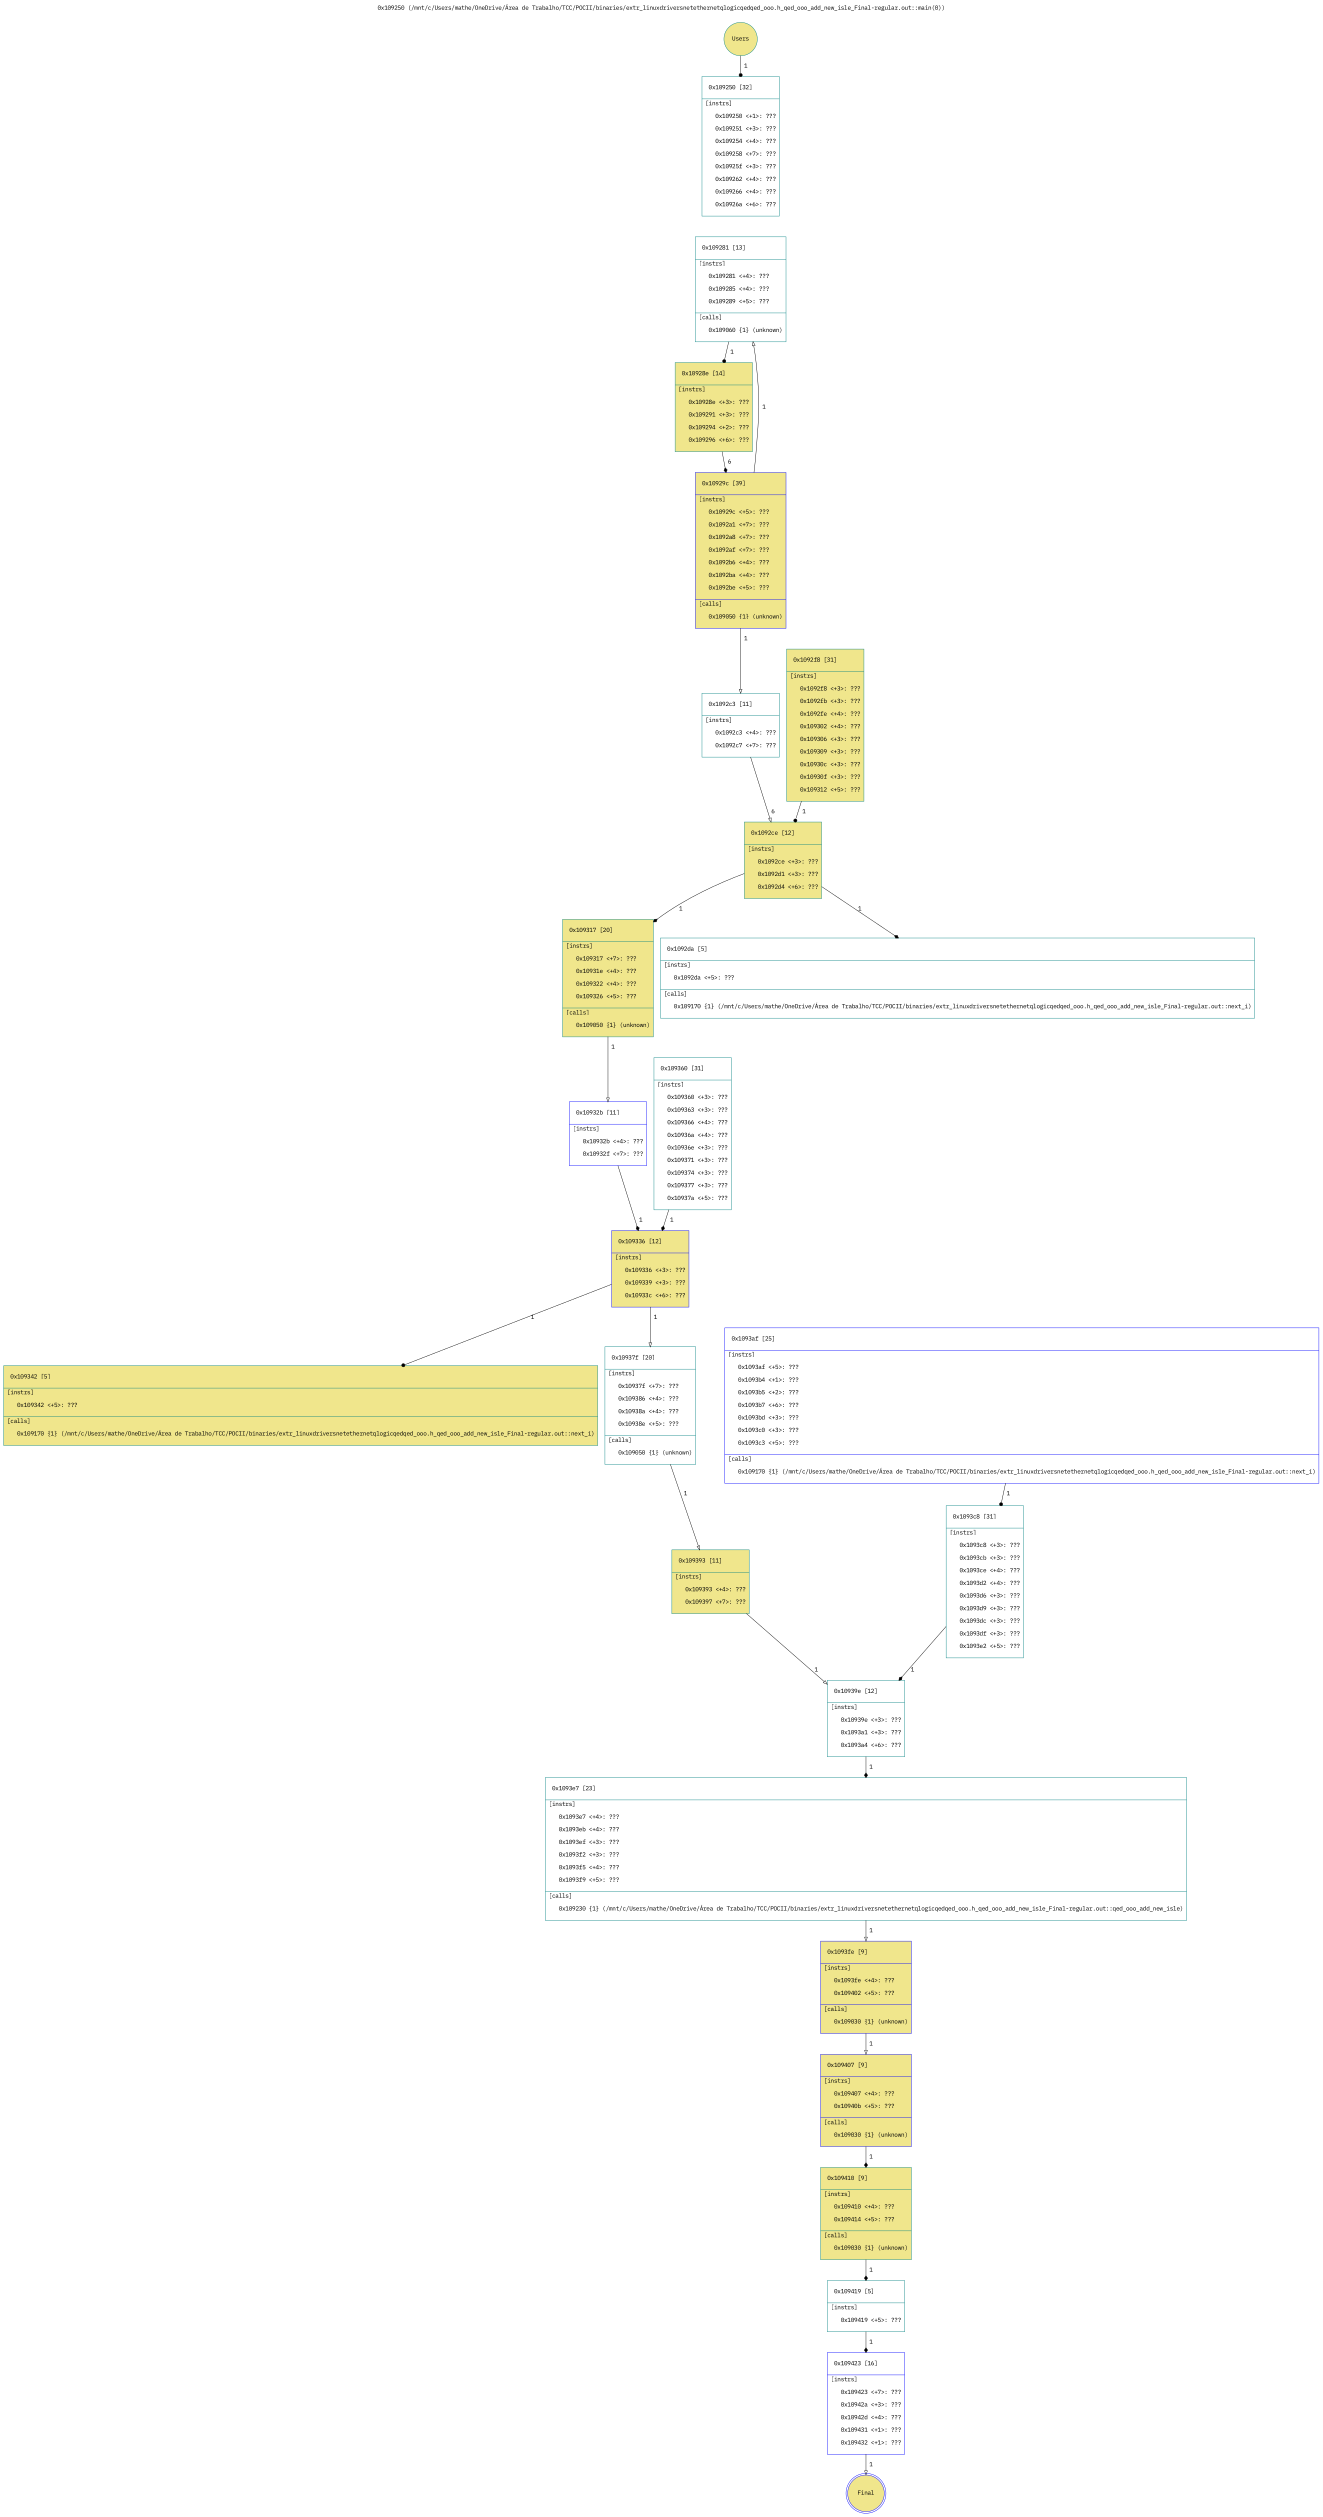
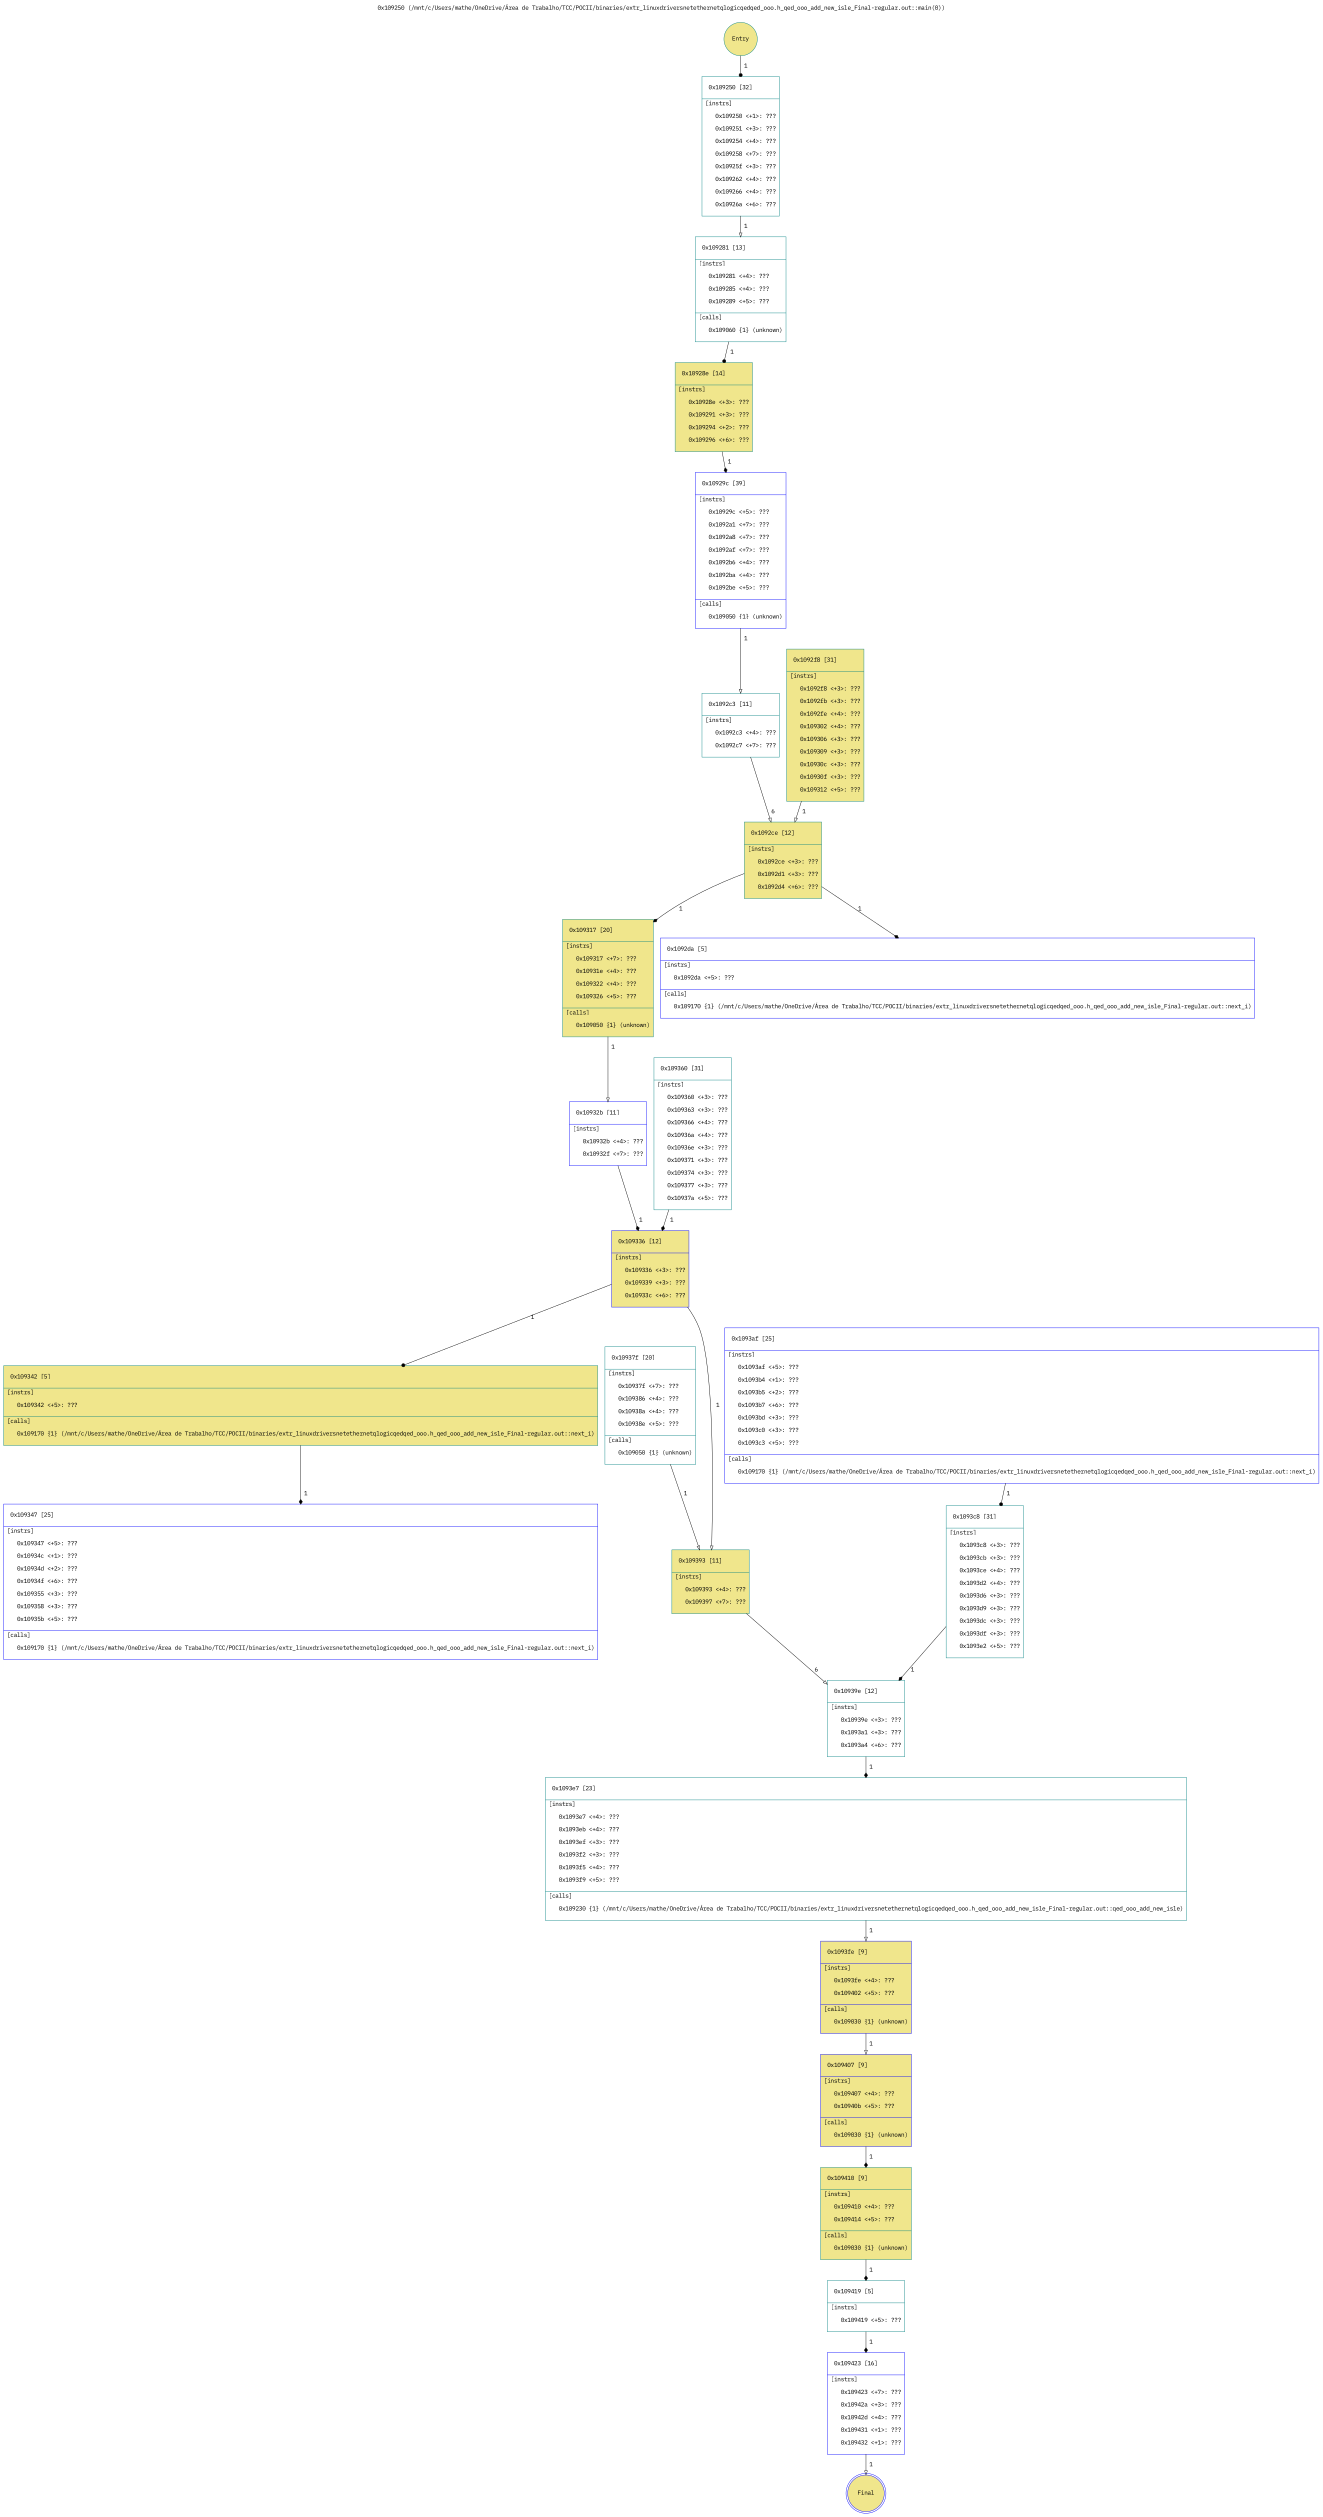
node "Users": label "Users" -> "Entry"
edge "0x10929c [39]" -> "0x109281 [13]": now "0x109250 [32]" -> "0x109281 [13]"
edge "0x10928e [14]" -> "0x10929c [39]": label " 6" -> " 1"
node "0x10929c [39]": fillcolor khaki -> white
edge "0x1092f8 [31]" -> "0x1092ce [12]": arrowhead dot -> onormal
node "0x1092da [5]": color teal -> blue
edge "0x109336 [12]" -> "0x10937f [20]": now "0x109336 [12]" -> "0x109393 [11]"
node "0x109347 [25]": added
edge "0x109393 [11]" -> "0x10939e [12]": label " 1" -> " 6"
